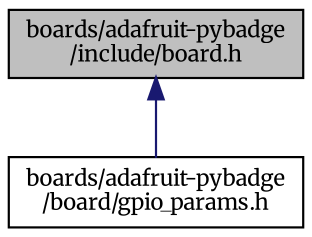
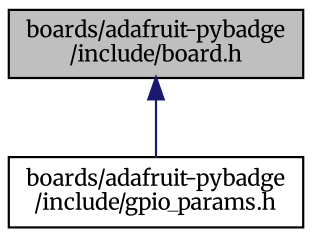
node "boards/adafruit-pybadge /board/gpio_params.h": label "boards/adafruit-pybadge /board/gpio_params.h" -> "boards/adafruit-pybadge /include/gpio_params.h"
